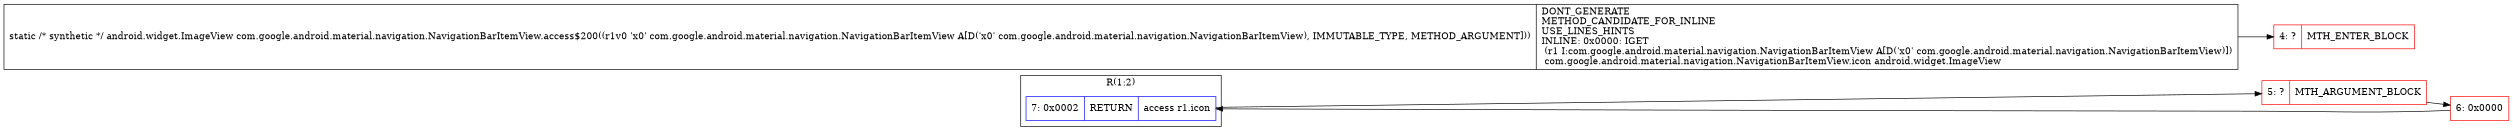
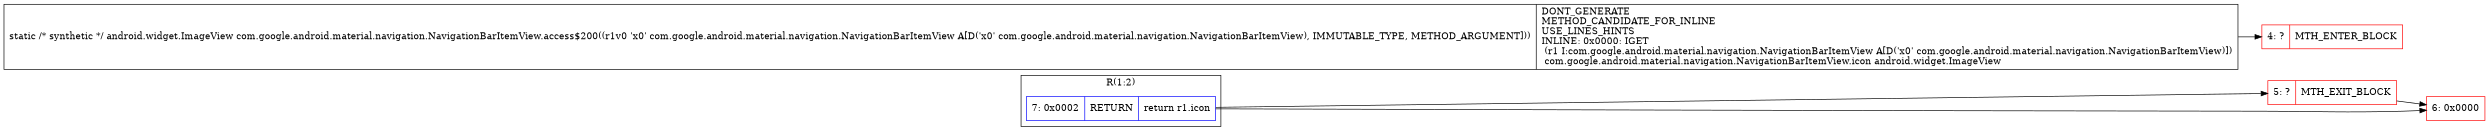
node "5: ?": text "MTH_ARGUMENT_BLOCK" -> "MTH_EXIT_BLOCK"
node "7: 0x0002": text "access r1.icon" -> "return r1.icon"
edge "6: 0x0000" -> "7: 0x0002": reversed
